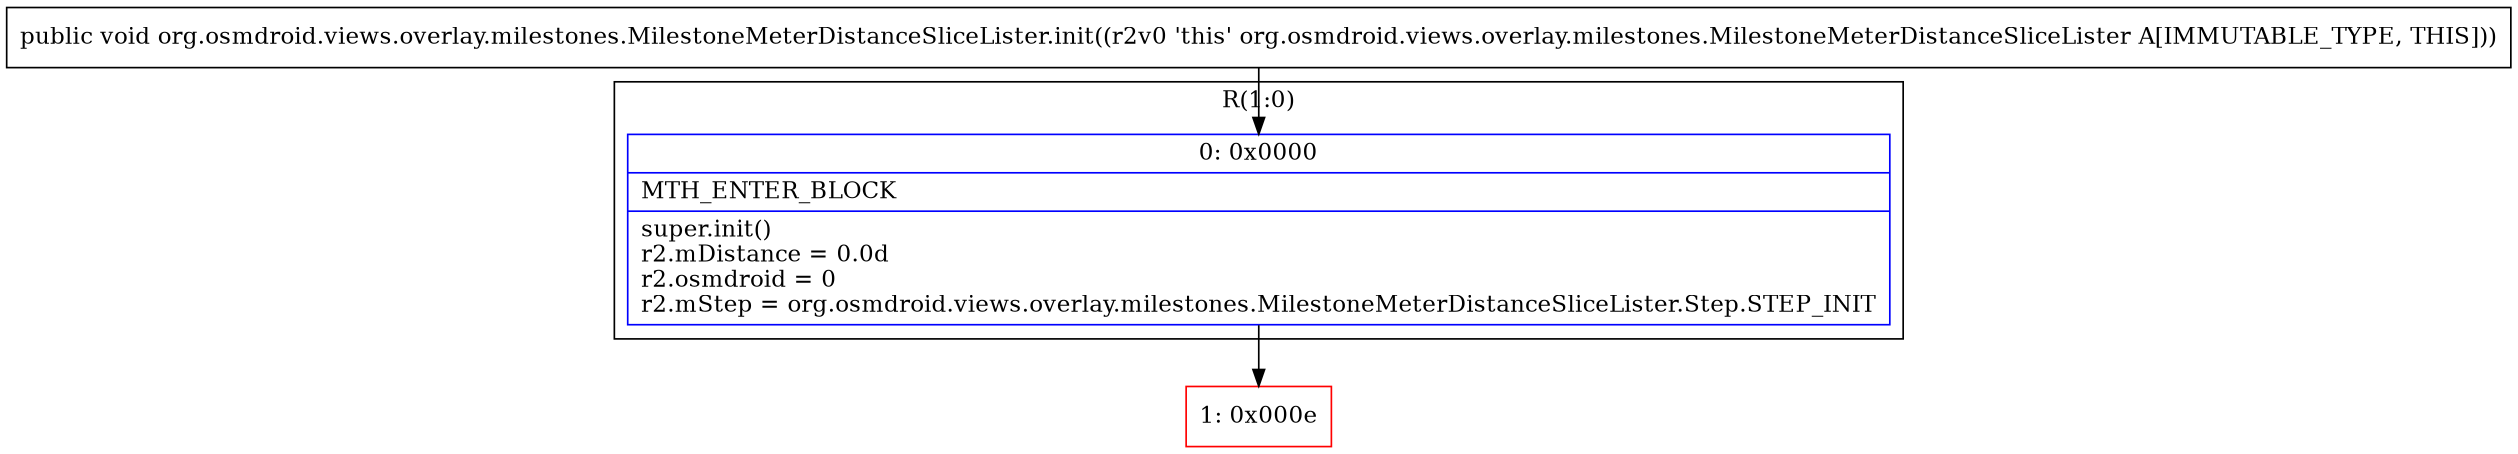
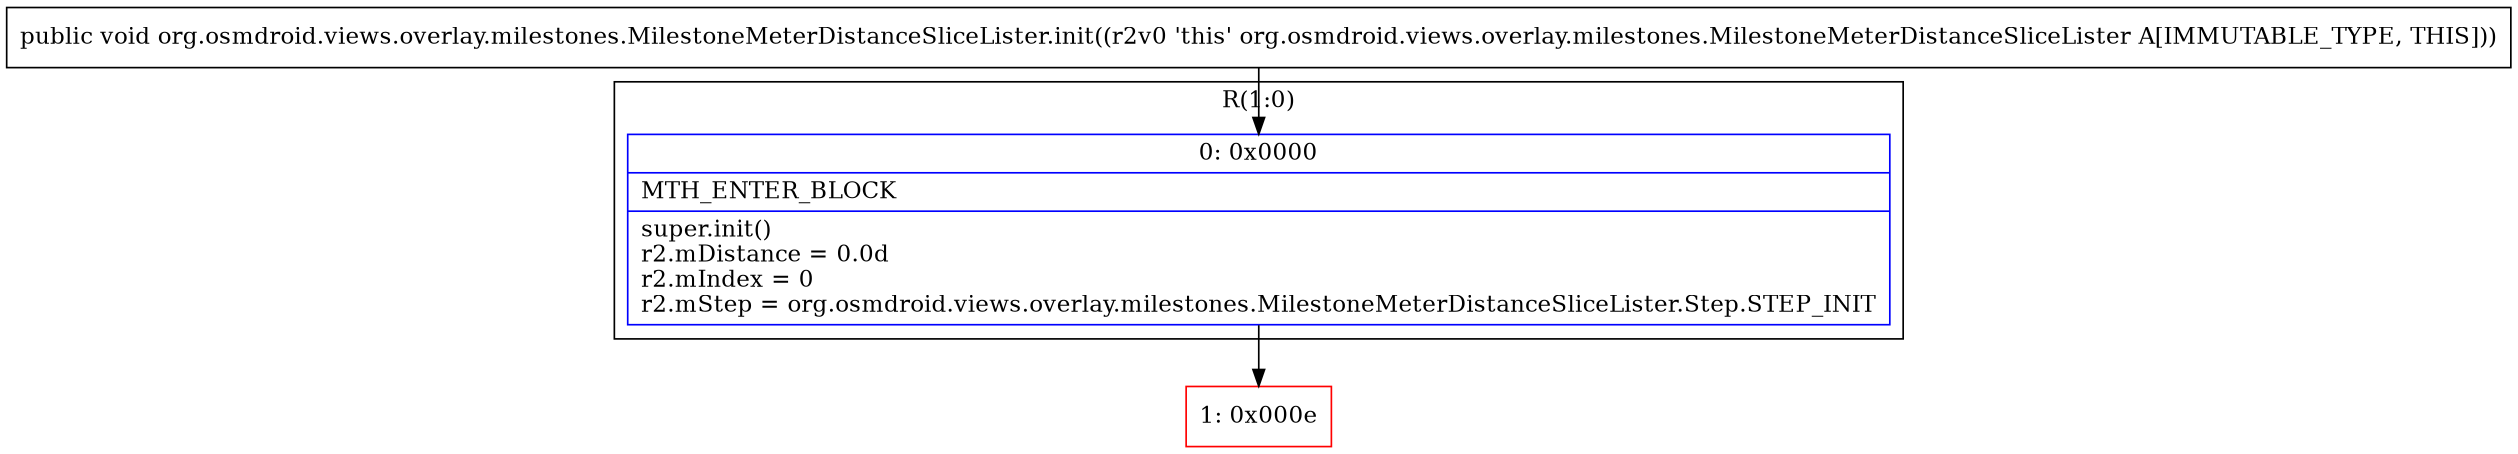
node "0: 0x0000": text "r2.osmdroid = 0" -> "r2.mIndex = 0"
